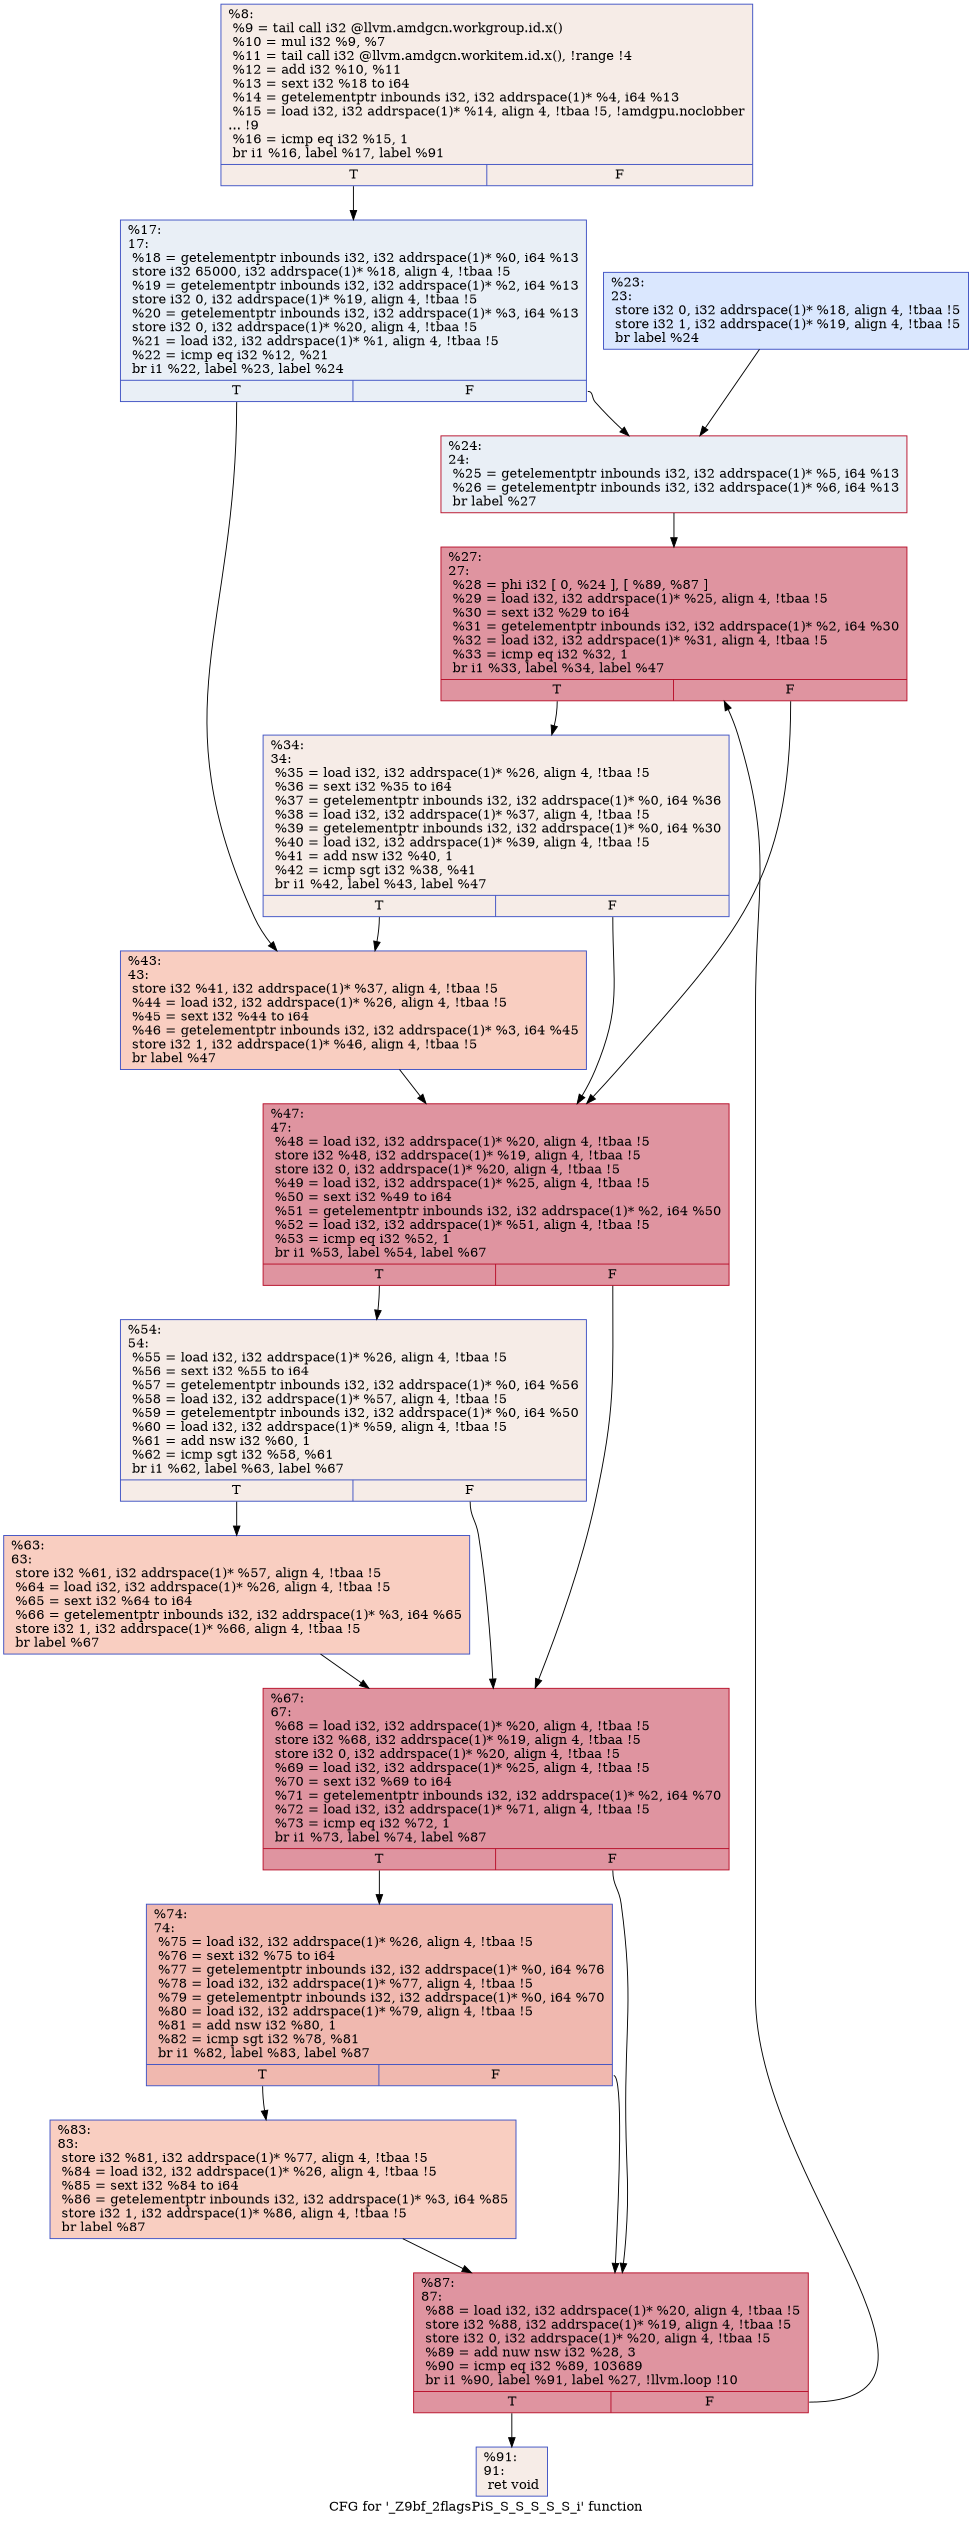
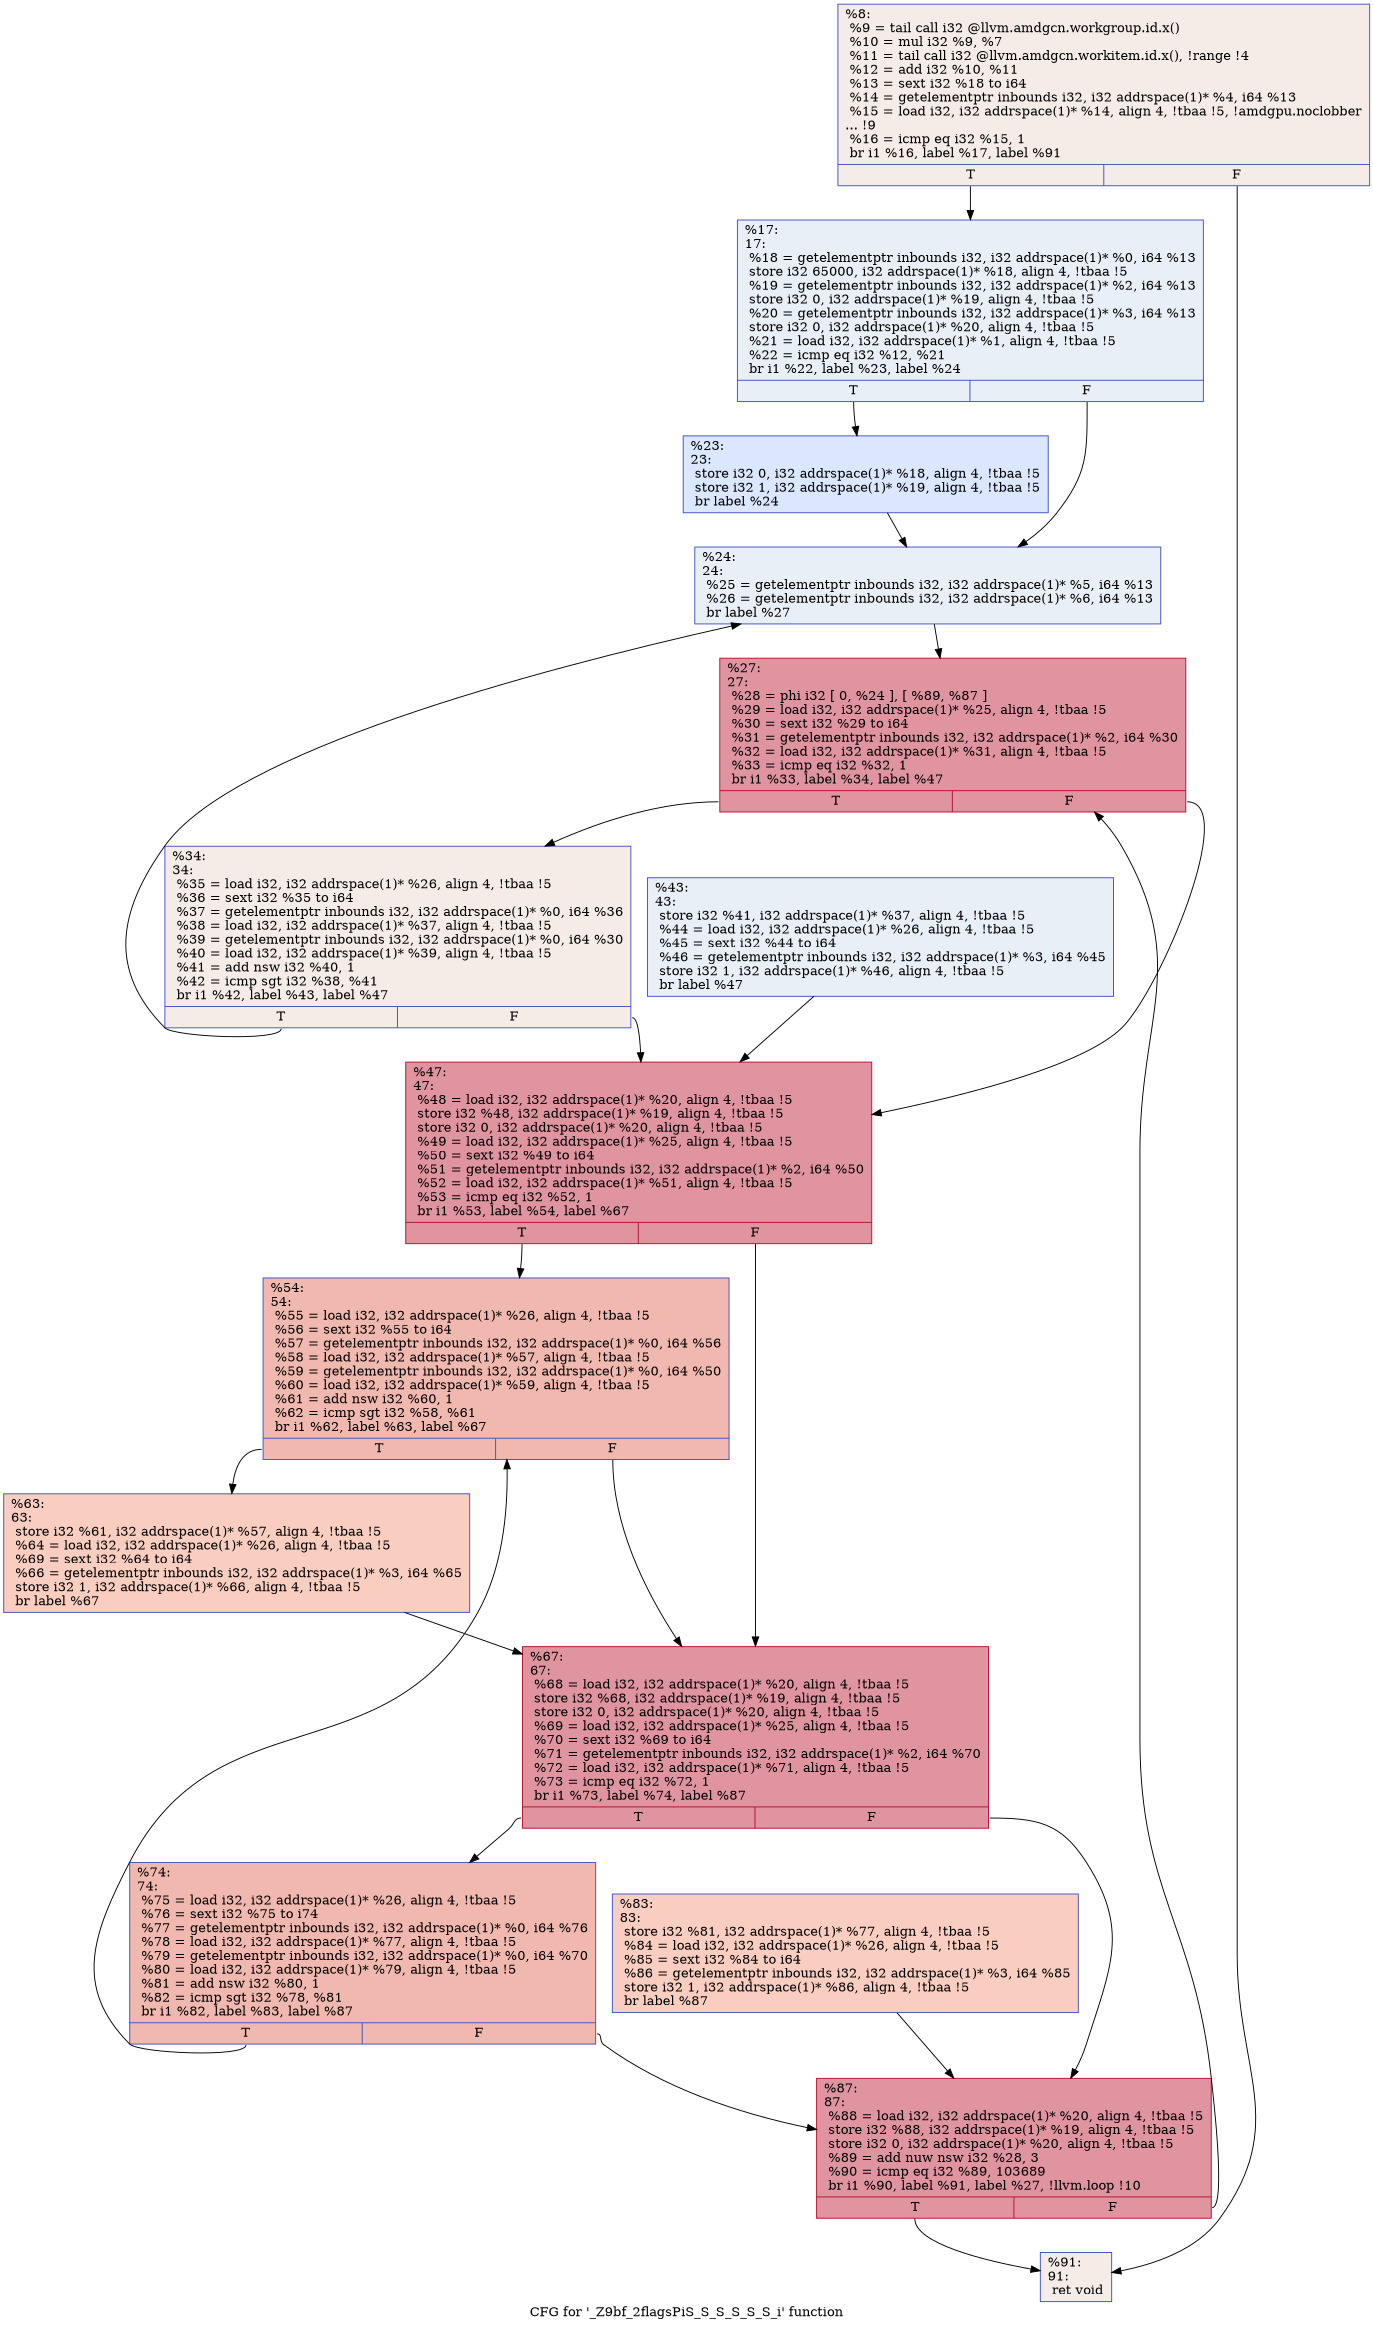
node "%24:": color #b70d28ff -> #3d50c3ff
edge "%17:" -> "%43:": now "%17:" -> "%23:"
edge "%34:" -> "%43:": now "%34:" -> "%24:"
node "%43:": fillcolor #f2907270 -> #cedaeb70
edge "%8:" -> "%91:": added
node "%54:": fillcolor #ead5c970 -> #dc5d4a70
node "%63:": text "%65 = sext i32 %64 to i64" -> "%69 = sext i32 %64 to i64"
node "%74:": text "%76 = sext i32 %75 to i64" -> "%76 = sext i32 %75 to i74"
edge "%74:" -> "%83:": now "%74:" -> "%54:"
